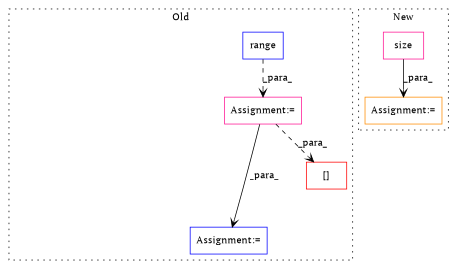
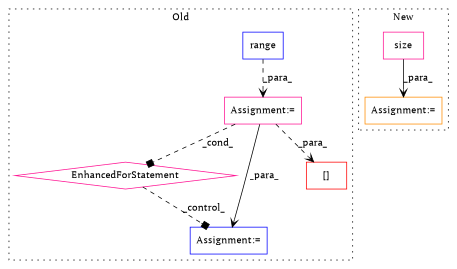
node "EnhancedForStatement": added
